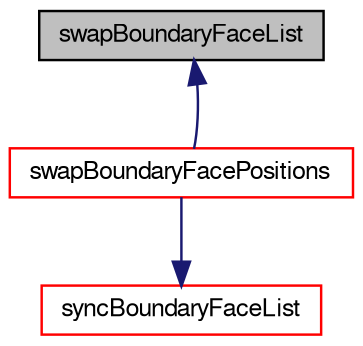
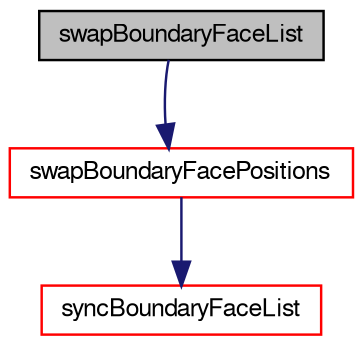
edge "swapBoundaryFacePositions" -> "swapBoundaryFaceList": reversed
